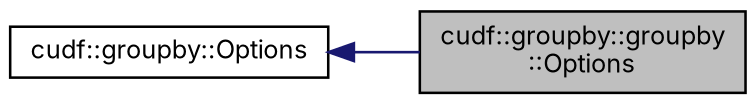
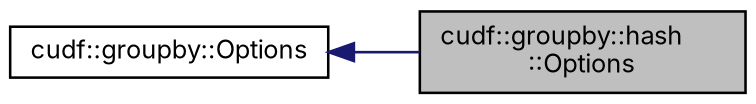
node "cudf::groupby::groupby ::Options": label "cudf::groupby::groupby ::Options" -> "cudf::groupby::hash ::Options"
